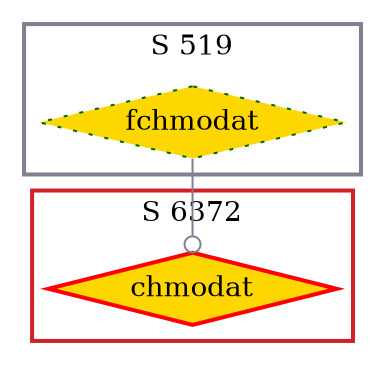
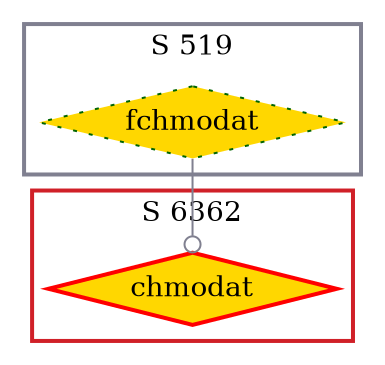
cluster "S 6372": label "S 6372" -> "S 6362"
